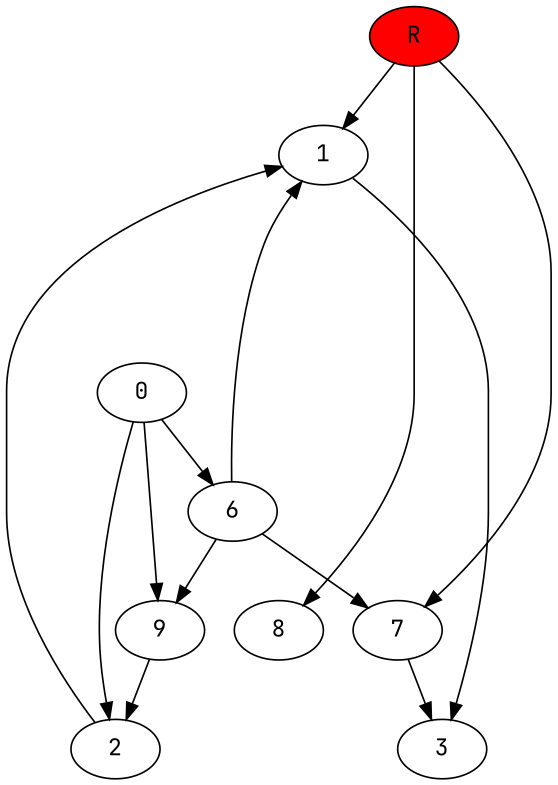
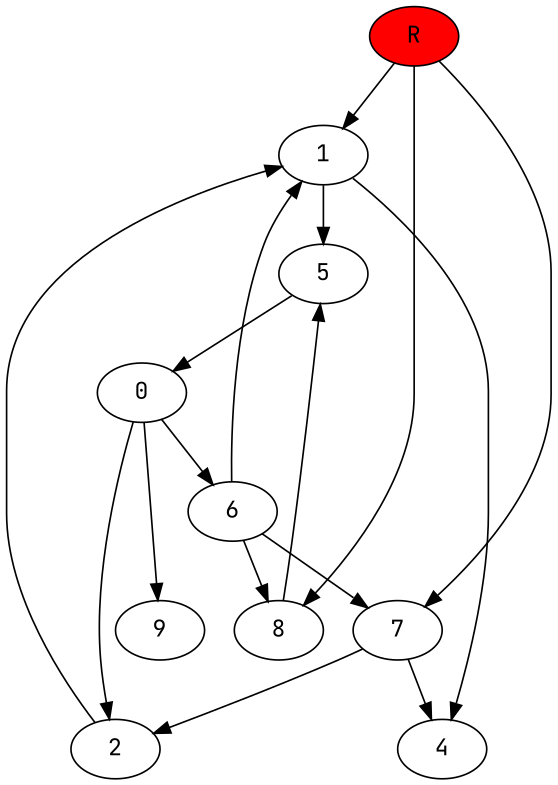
node "5": added
edge "6" -> "9": now "6" -> "8"
edge "9" -> "2": now "7" -> "2"
node "3": label "3" -> "4"
